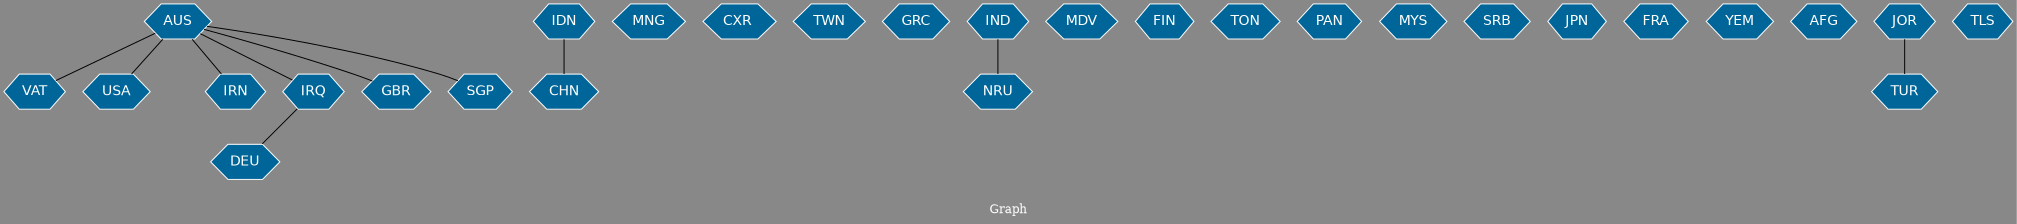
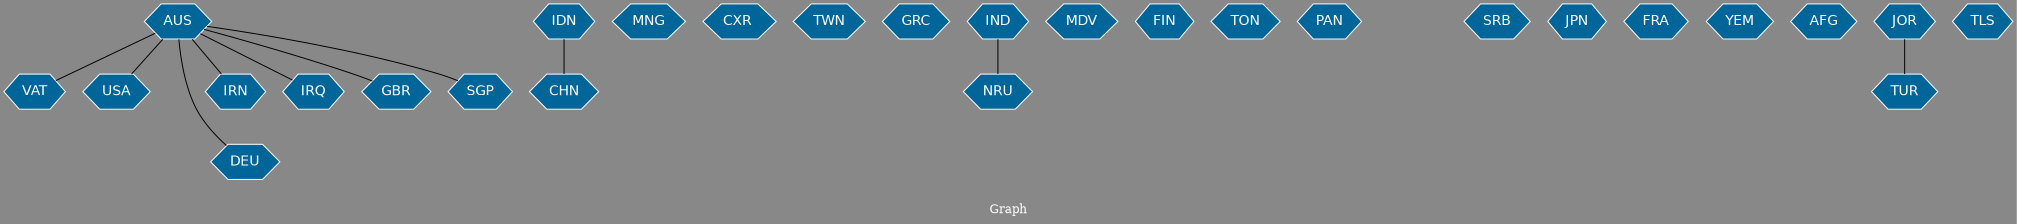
node "MYS": removed
edge "IRQ" -- "DEU": now "AUS" -- "DEU"
